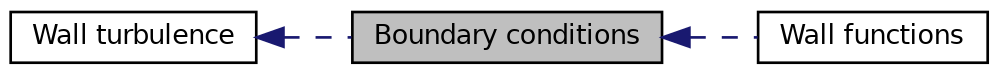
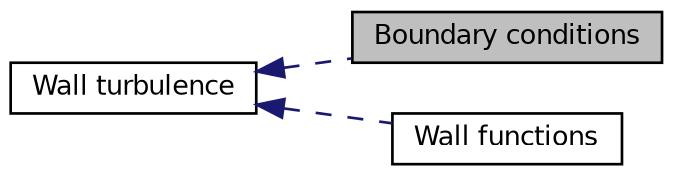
edge "Wall functions" -> "Boundary conditions": now "Wall functions" -> "Wall turbulence"
